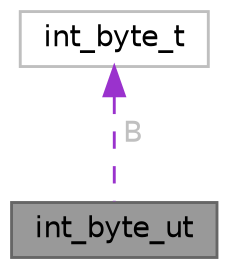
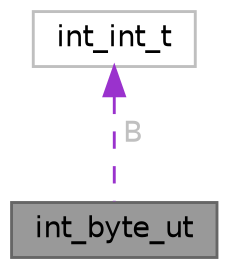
node "int_byte_t": label "int_byte_t" -> "int_int_t"
